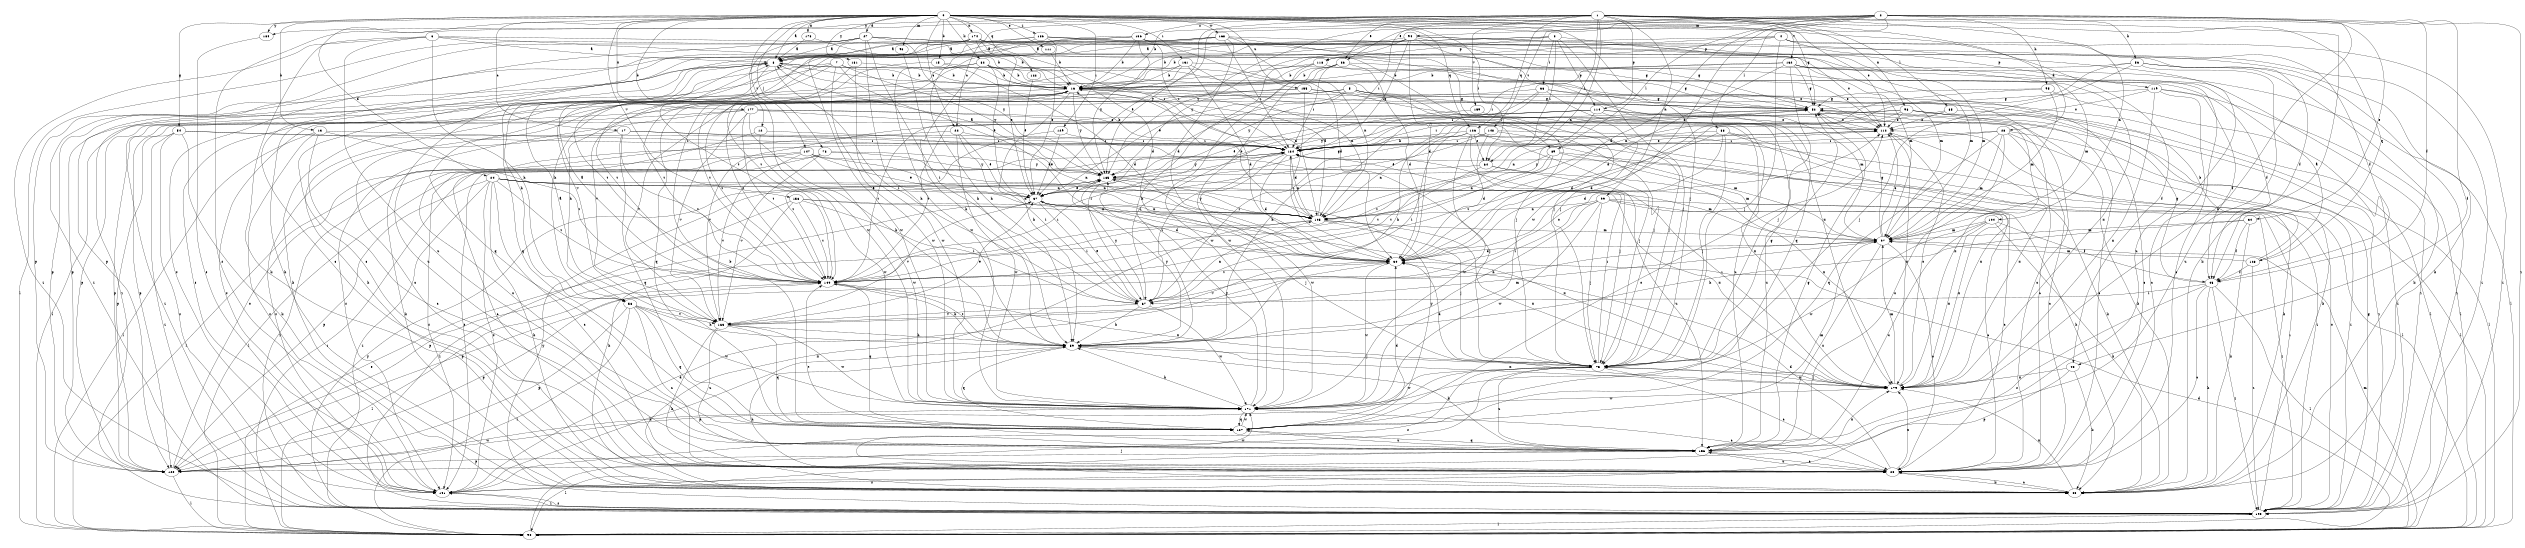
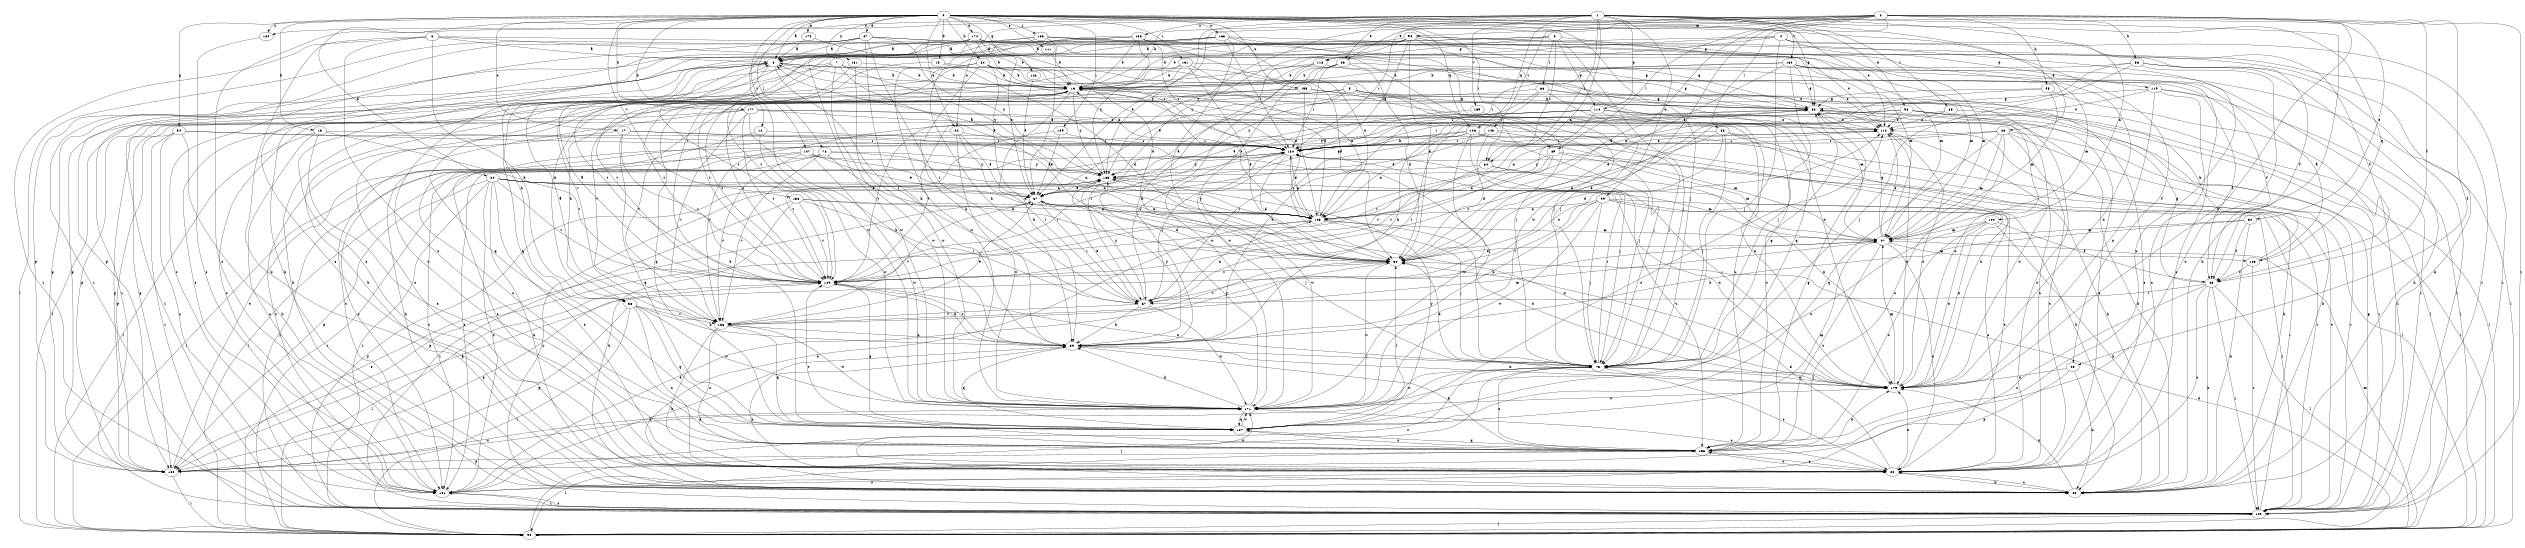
node "93": removed
edge "126" -> "64": now "126" -> "141"
edge "73" -> "30": added, label "d"
edge "123" -> "97": reversed
edge "127" -> "30": label "d" -> "l"
